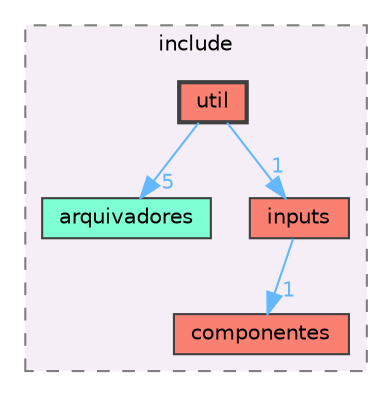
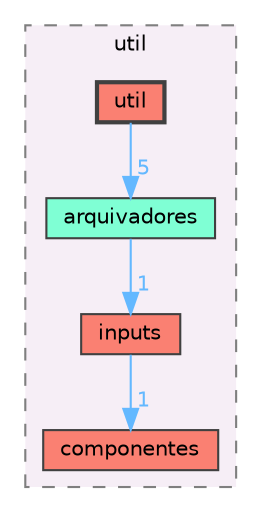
cluster "include": label "include" -> "util"
edge "util" -> "inputs": now "arquivadores" -> "inputs"
